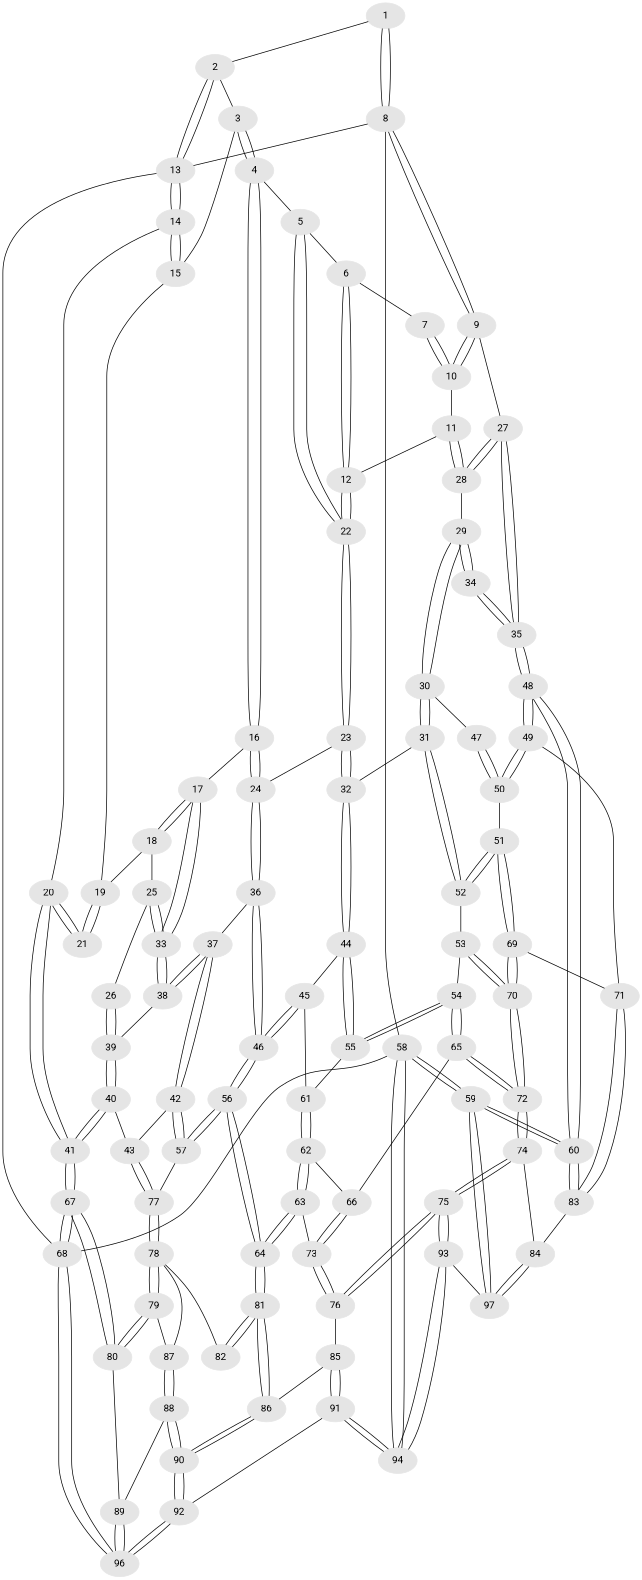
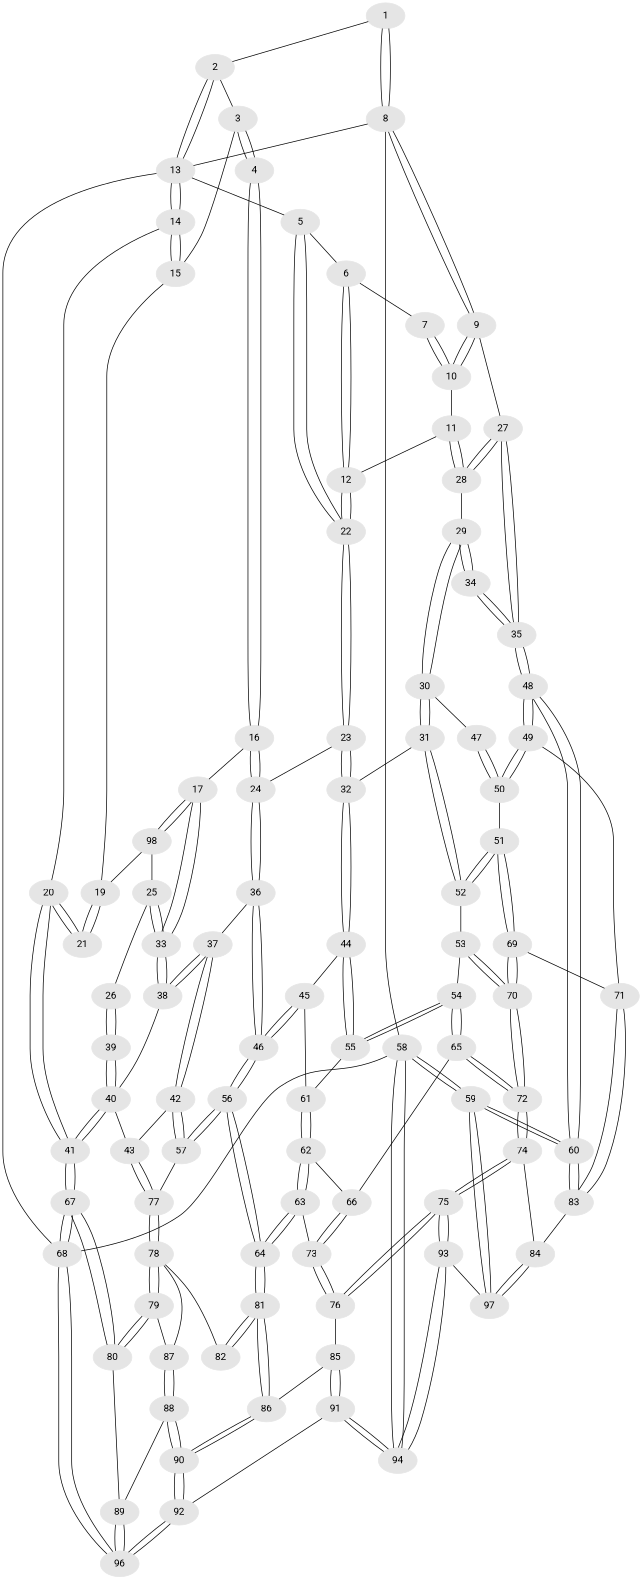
edge "4" -- "5": now "13" -- "5"
node "18": label "18" -> "98"
edge "38" -- "39": now "38" -- "40"
